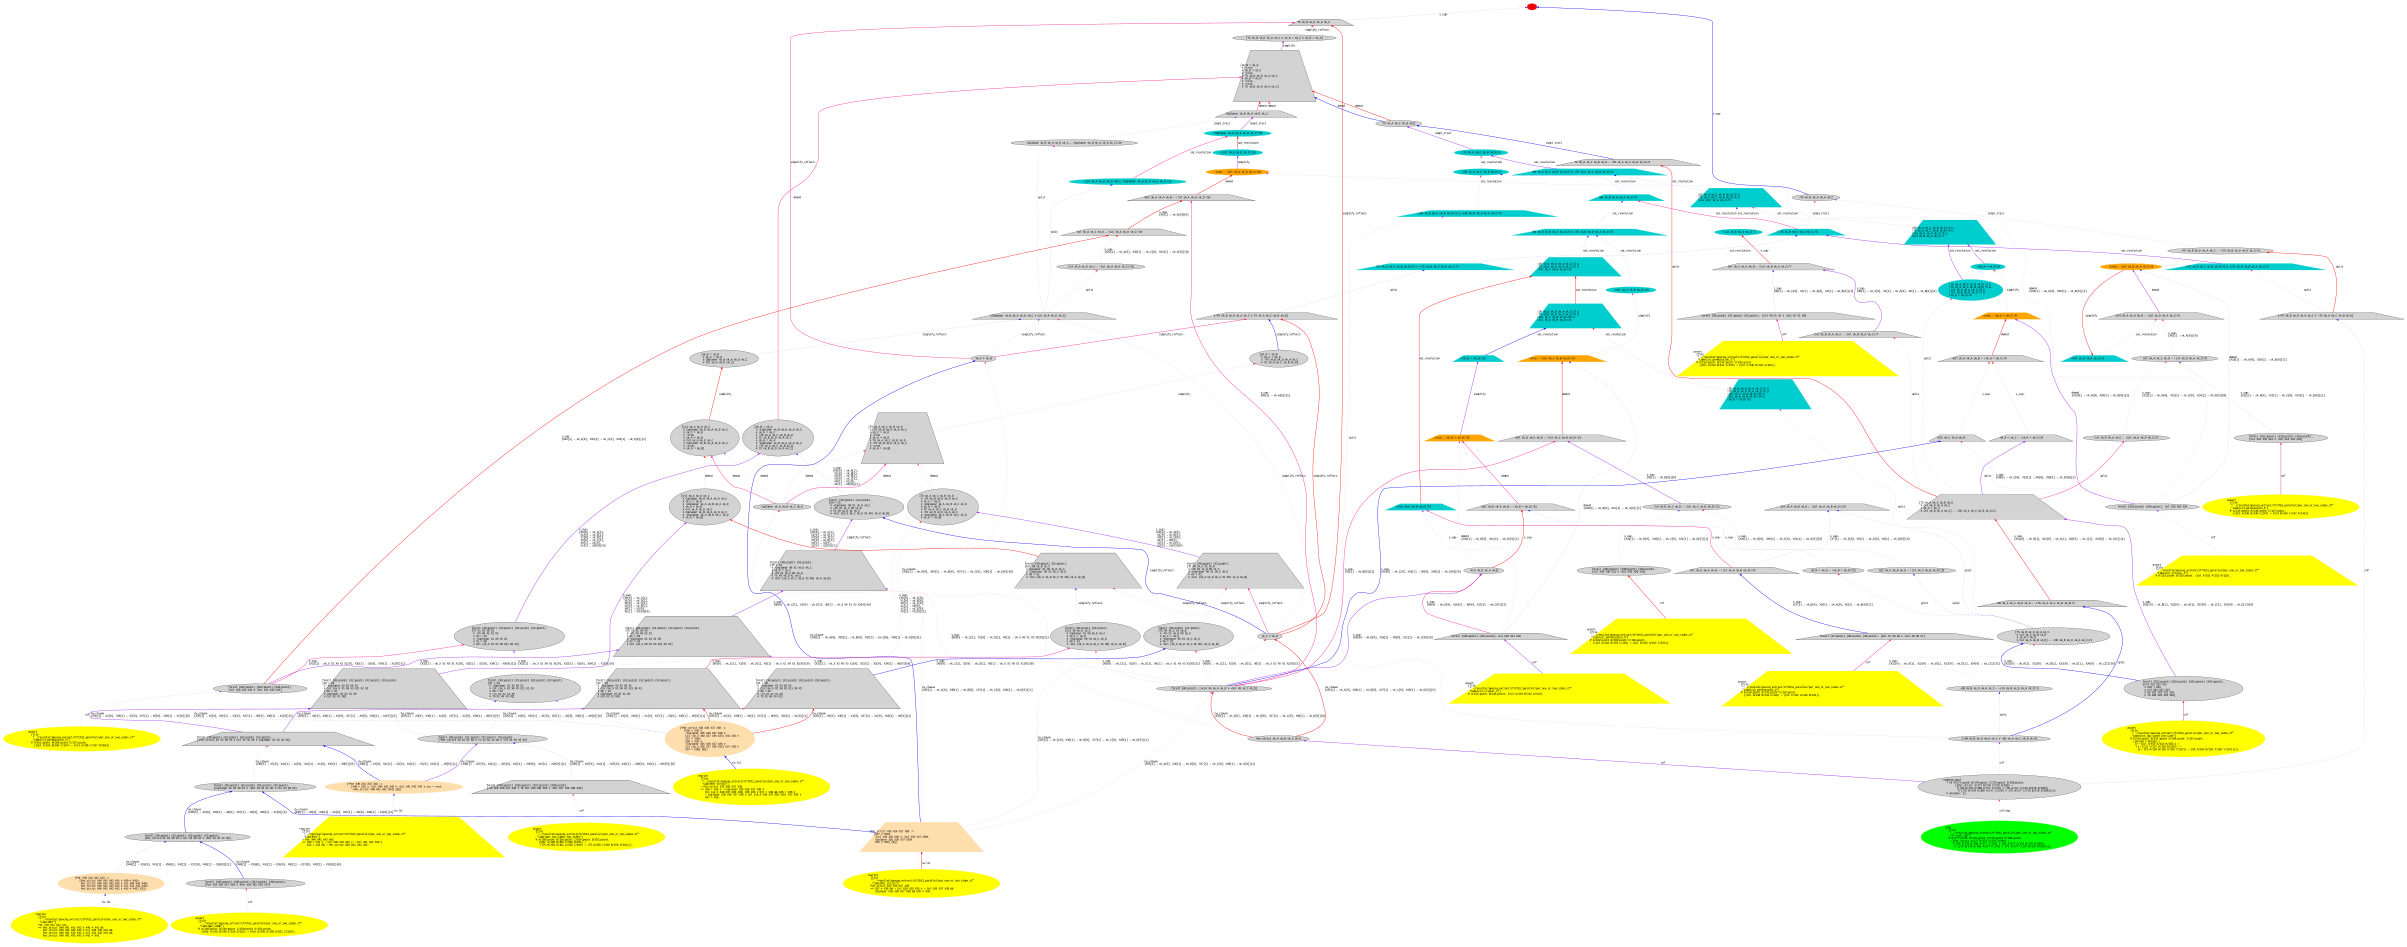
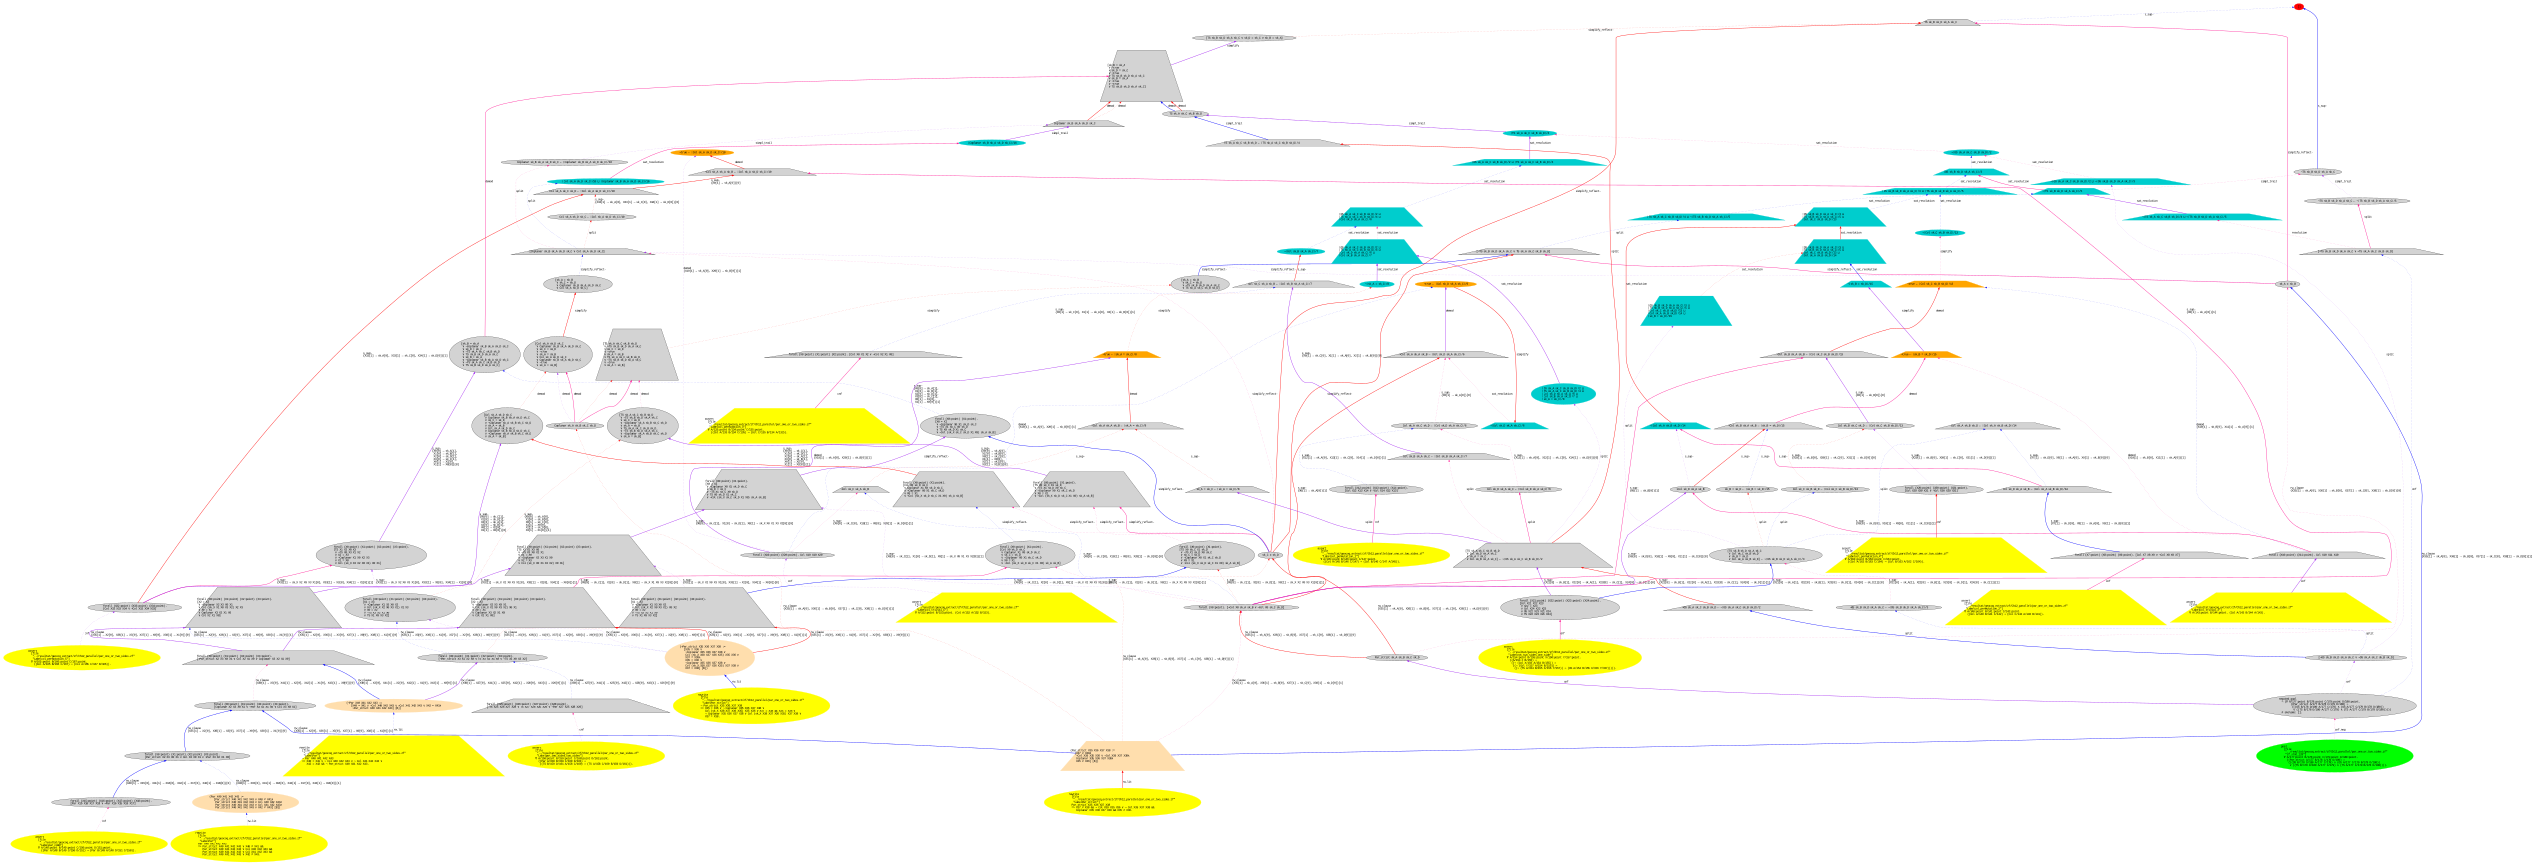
node "¬⟦Col sk_A sk_D sk_C⟧/10": removed
edge "[¬TS sk_B sk_D sk_A sk_C ∨ ¬TS sk_A sk_C sk_B sk_D]" -> "¬TS sk_B sk_D sk_A sk_C ← ¬⟦TS sk_B sk_D sk_A sk_C⟧/5": color red -> deeppink
edge "[¬TS sk_B sk_D sk_A sk_C ∨ ¬TS sk_A sk_C sk_B sk_D]" -> "¬⟦TS sk_A sk_C sk_B sk_D⟧/4 ⊔ ¬⟦TS sk_B sk_D sk_A sk_C⟧/5": label "split" -> "resolution"
edge "forall (X0:point). [¬Col X0 sk_A sk_B ∨ ¬Col X0 sk_C sk_D]" -> "¬Col sk_A sk_A sk_B ← ⟦Col sk_D sk_A sk_C⟧/6": added, label "s_sup- {X0[1] → sk_A[0]}[1]"
edge "forall (X0:point). [¬Col X0 sk_A sk_B ∨ ¬Col X0 sk_C sk_D]" -> "¬Col sk_C sk_A sk_B": style bold -> dotted
